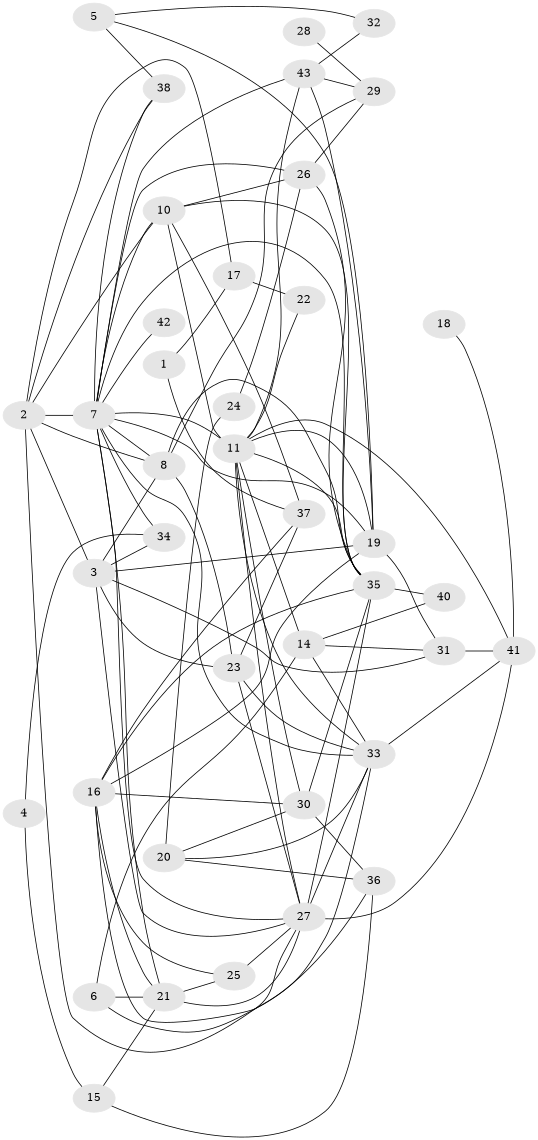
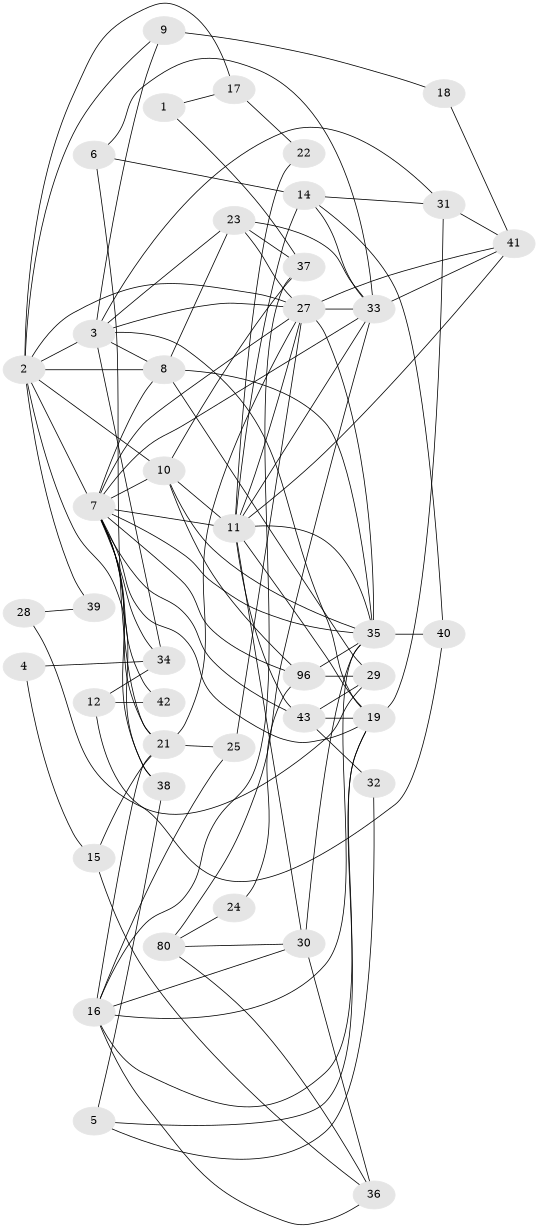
node "9": added
node "26": label "26" -> "96"
node "39": added
node "12": added
node "20": label "20" -> "80"
